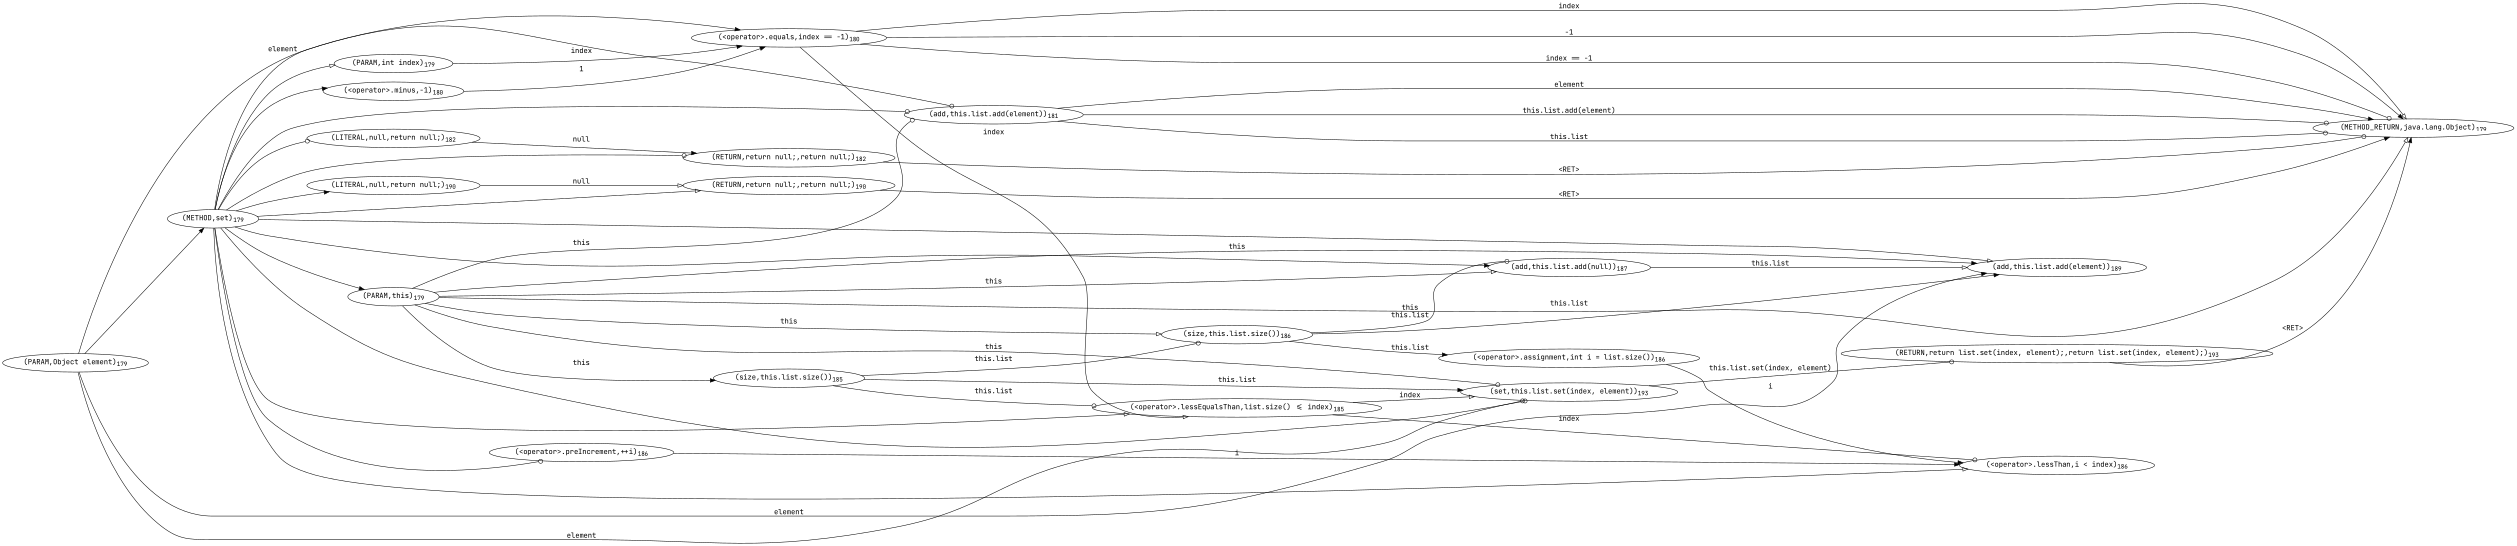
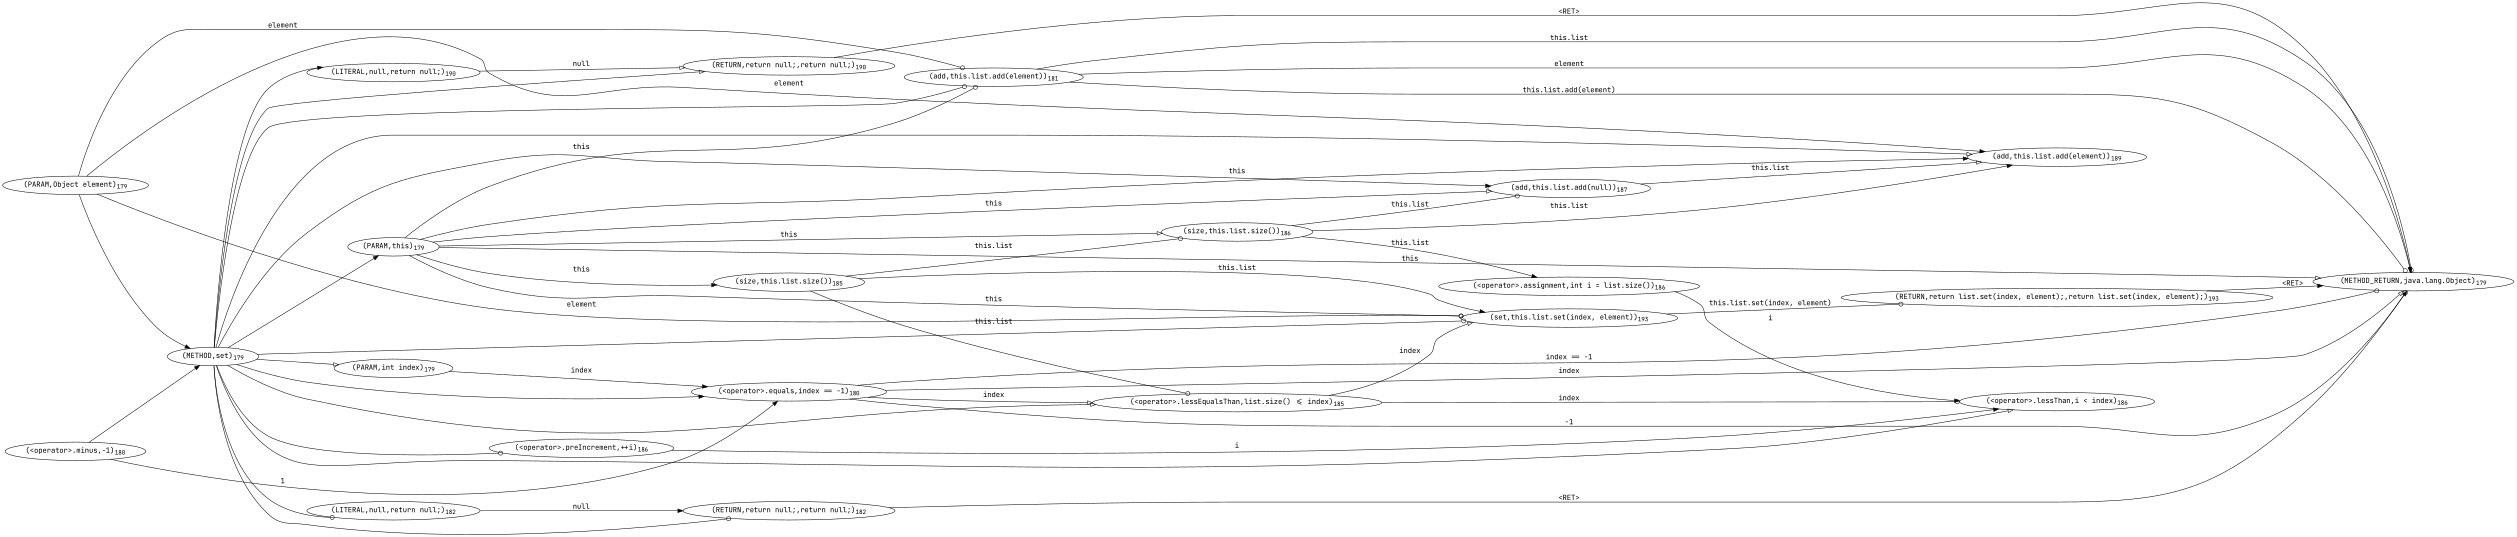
edge "(METHOD,set)" -> "(<operator>.minus,-1)": reversed
